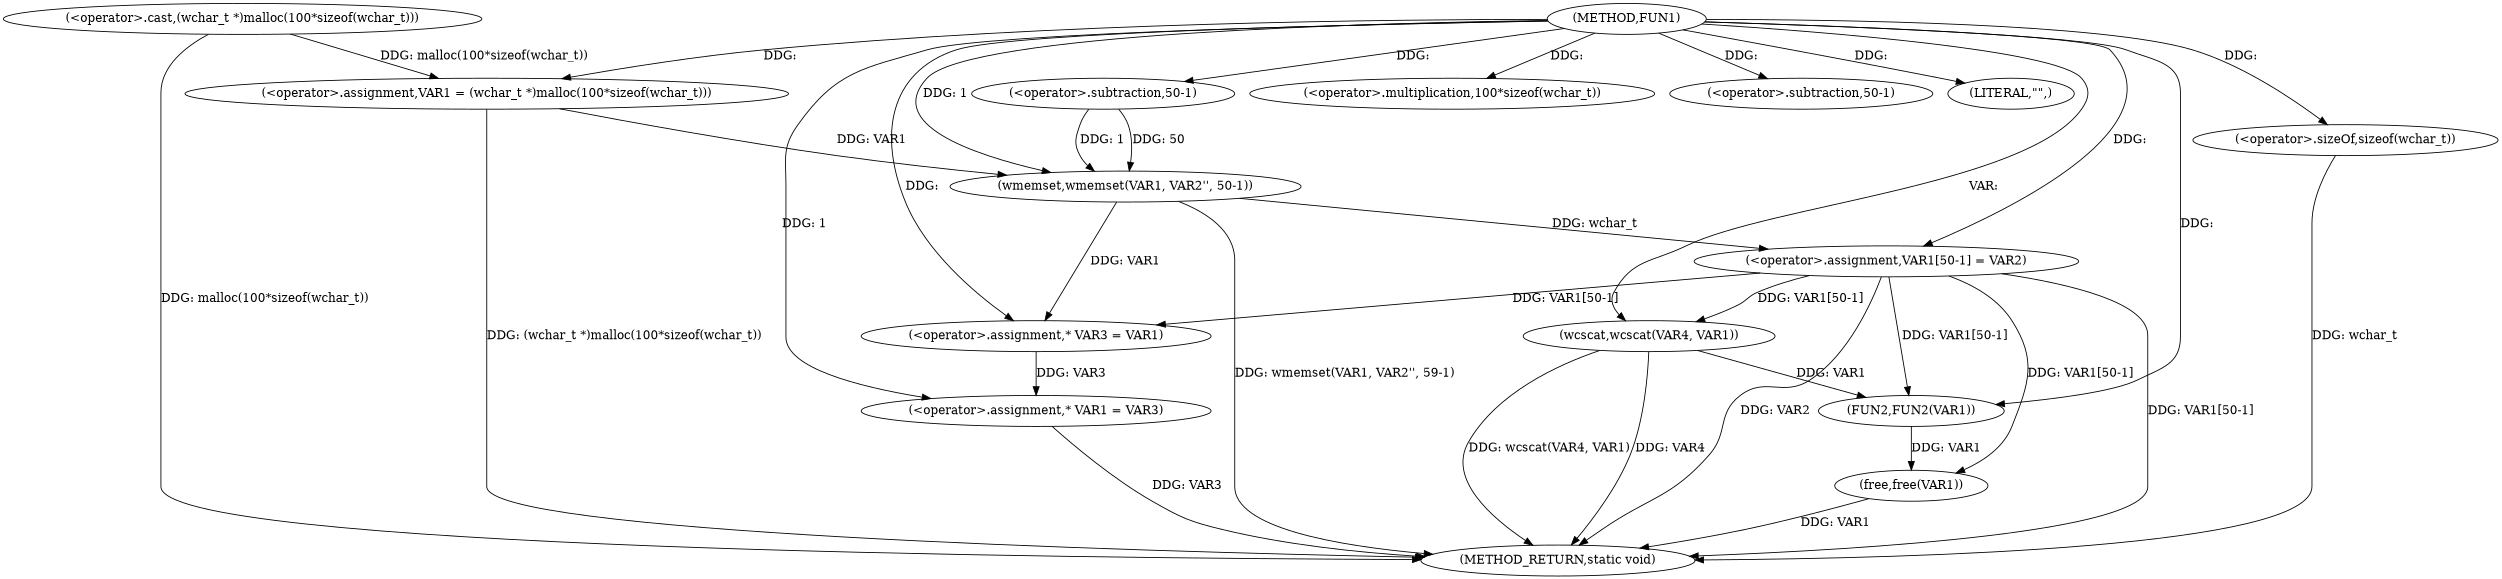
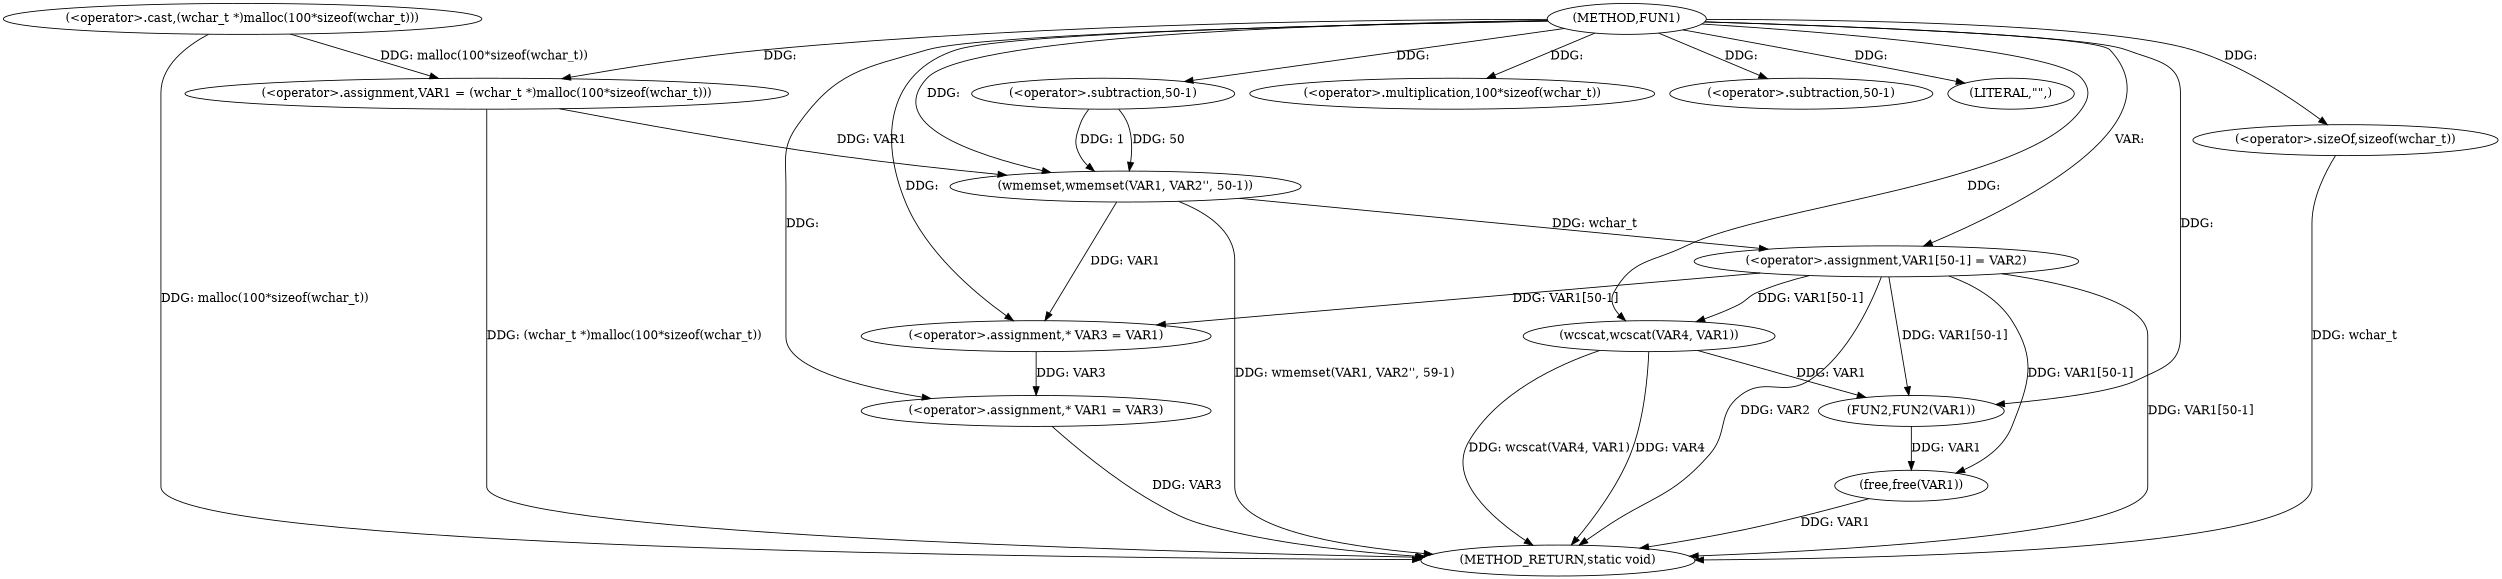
edge "(METHOD,FUN1)" -> "(wmemset,wmemset(VAR1, VAR2'', 50-1))": label "DDG: 1" -> "DDG: "
edge "(METHOD,FUN1)" -> "(<operator>.assignment,VAR1[50-1] = VAR2)": label "DDG: " -> "VAR: "
edge "(METHOD,FUN1)" -> "(wcscat,wcscat(VAR4, VAR1))": label "VAR: " -> "DDG: "
edge "(METHOD,FUN1)" -> "(<operator>.assignment,* VAR1 = VAR3)": label "DDG: 1" -> "DDG: "
